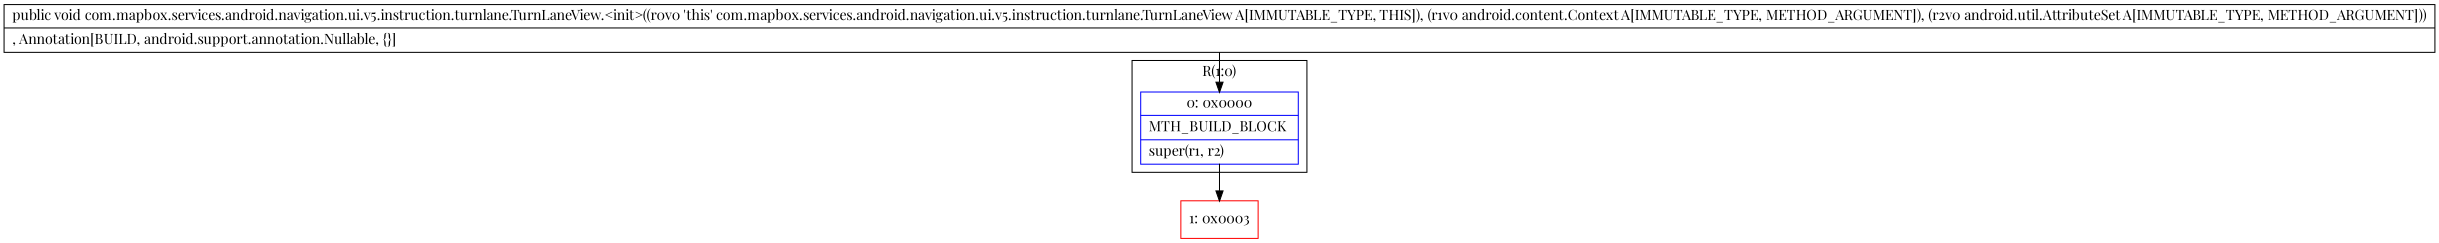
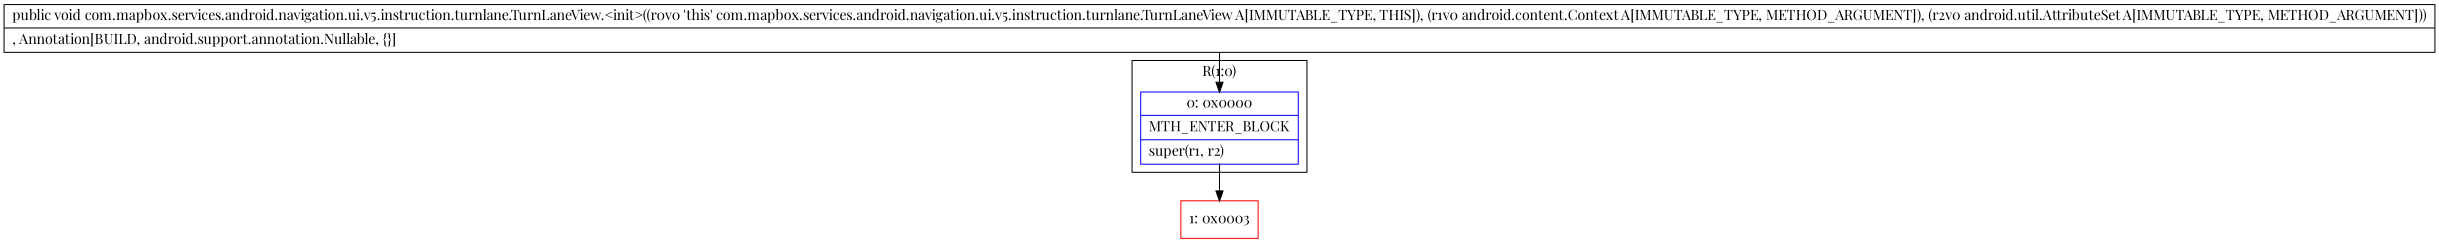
node "0: 0x0000": text "MTH_BUILD_BLOCK" -> "MTH_ENTER_BLOCK"
